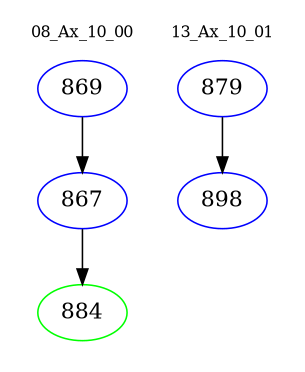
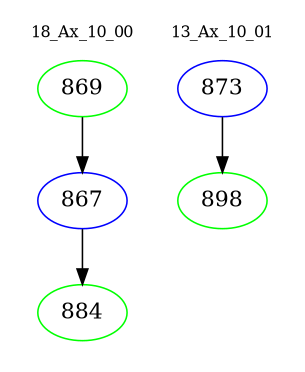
cluster "08_Ax_10_00": label "08_Ax_10_00" -> "18_Ax_10_00"
node "869": color blue -> green
node "879": label "879" -> "873"
node "898": color blue -> green
